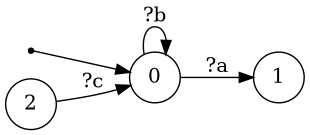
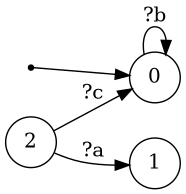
edge "0" -> "1": now "2" -> "1"
